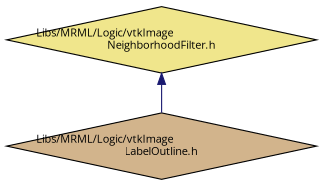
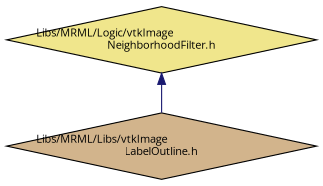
node "Libs/MRML/Logic/vtkImage LabelOutline.h": label "Libs/MRML/Logic/vtkImage LabelOutline.h" -> "Libs/MRML/Libs/vtkImage LabelOutline.h"
